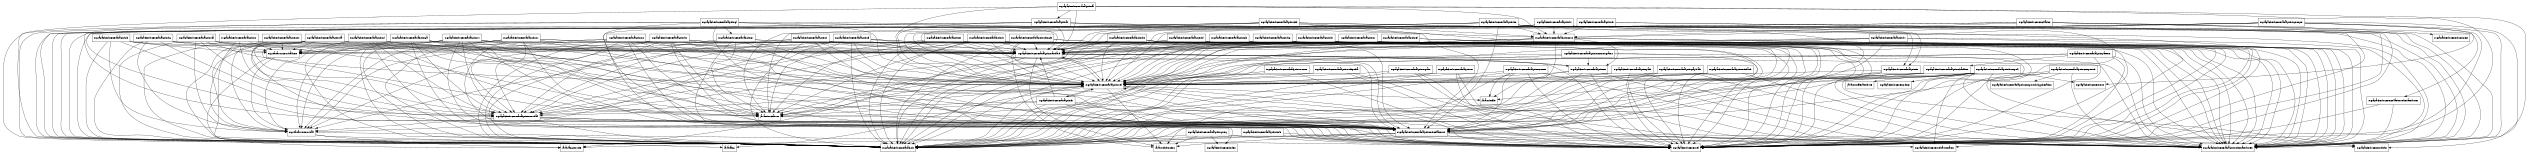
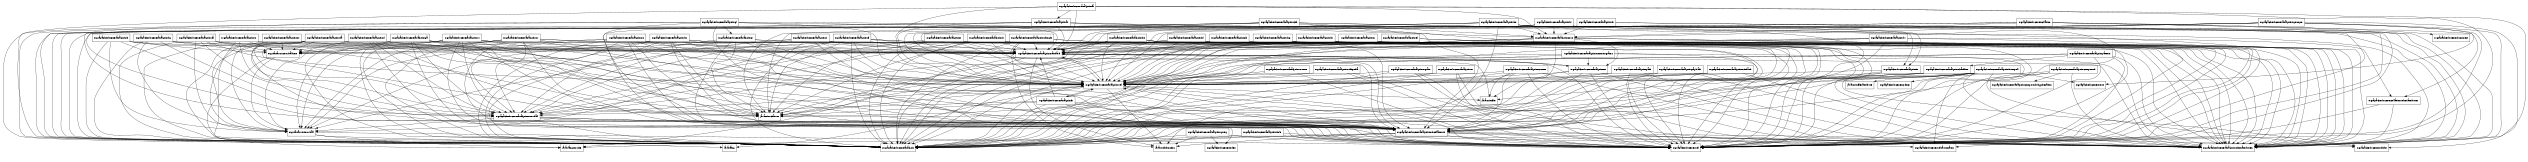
edge "org_apache_lucene_analysis_lv" -> "org_apache_lucene_analysis_tokenattributes": now "org_apache_lucene_analysis_lv" -> "org_apache_lucene_collation_tokenattributes"
edge "org_apache_lucene_analysis_bg" -> "org_apache_lucene_analysis_standard": now "java_nio_file" -> "org_apache_lucene_analysis_standard"
